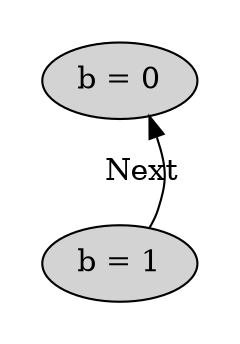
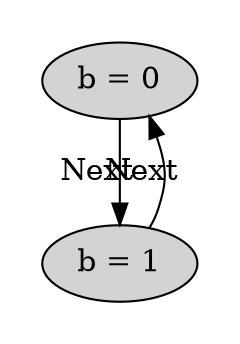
edge "b = 0" -> "b = 1": added, label "Next"
